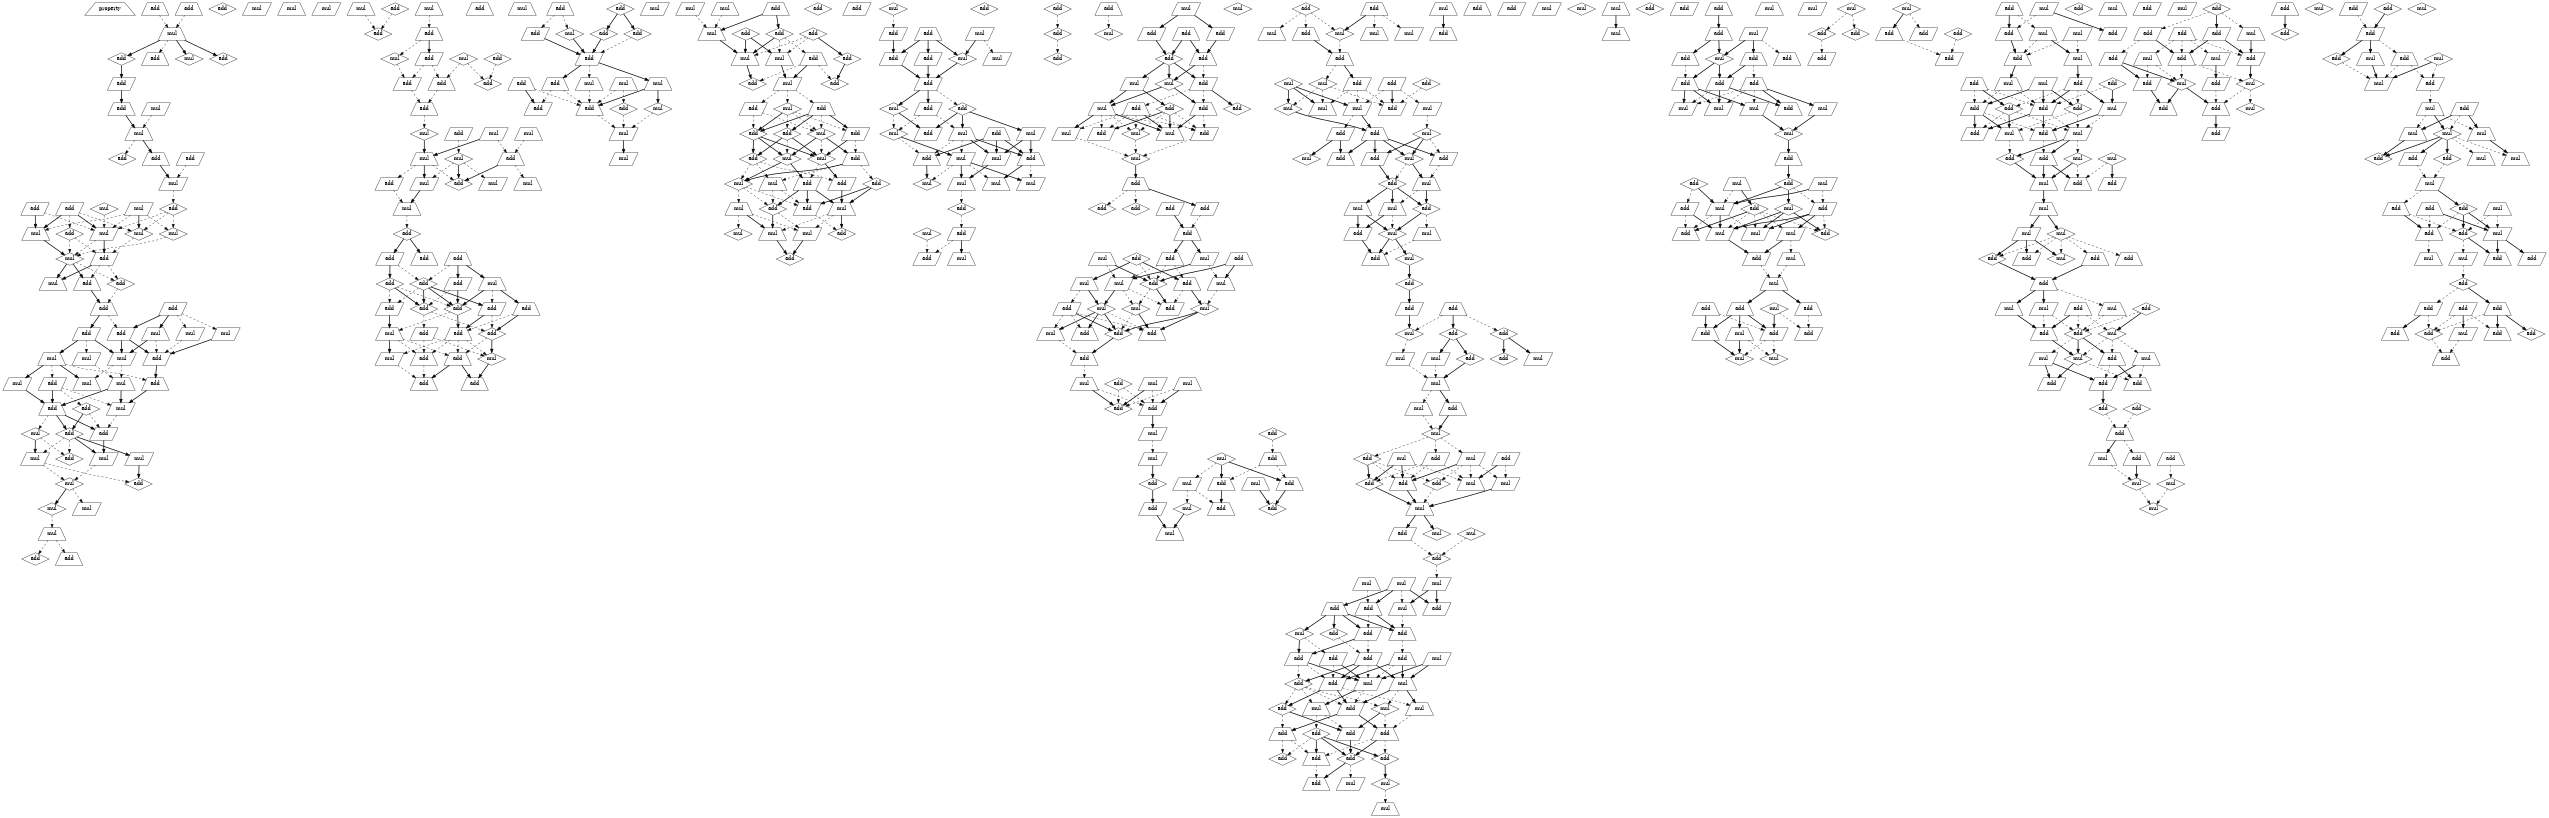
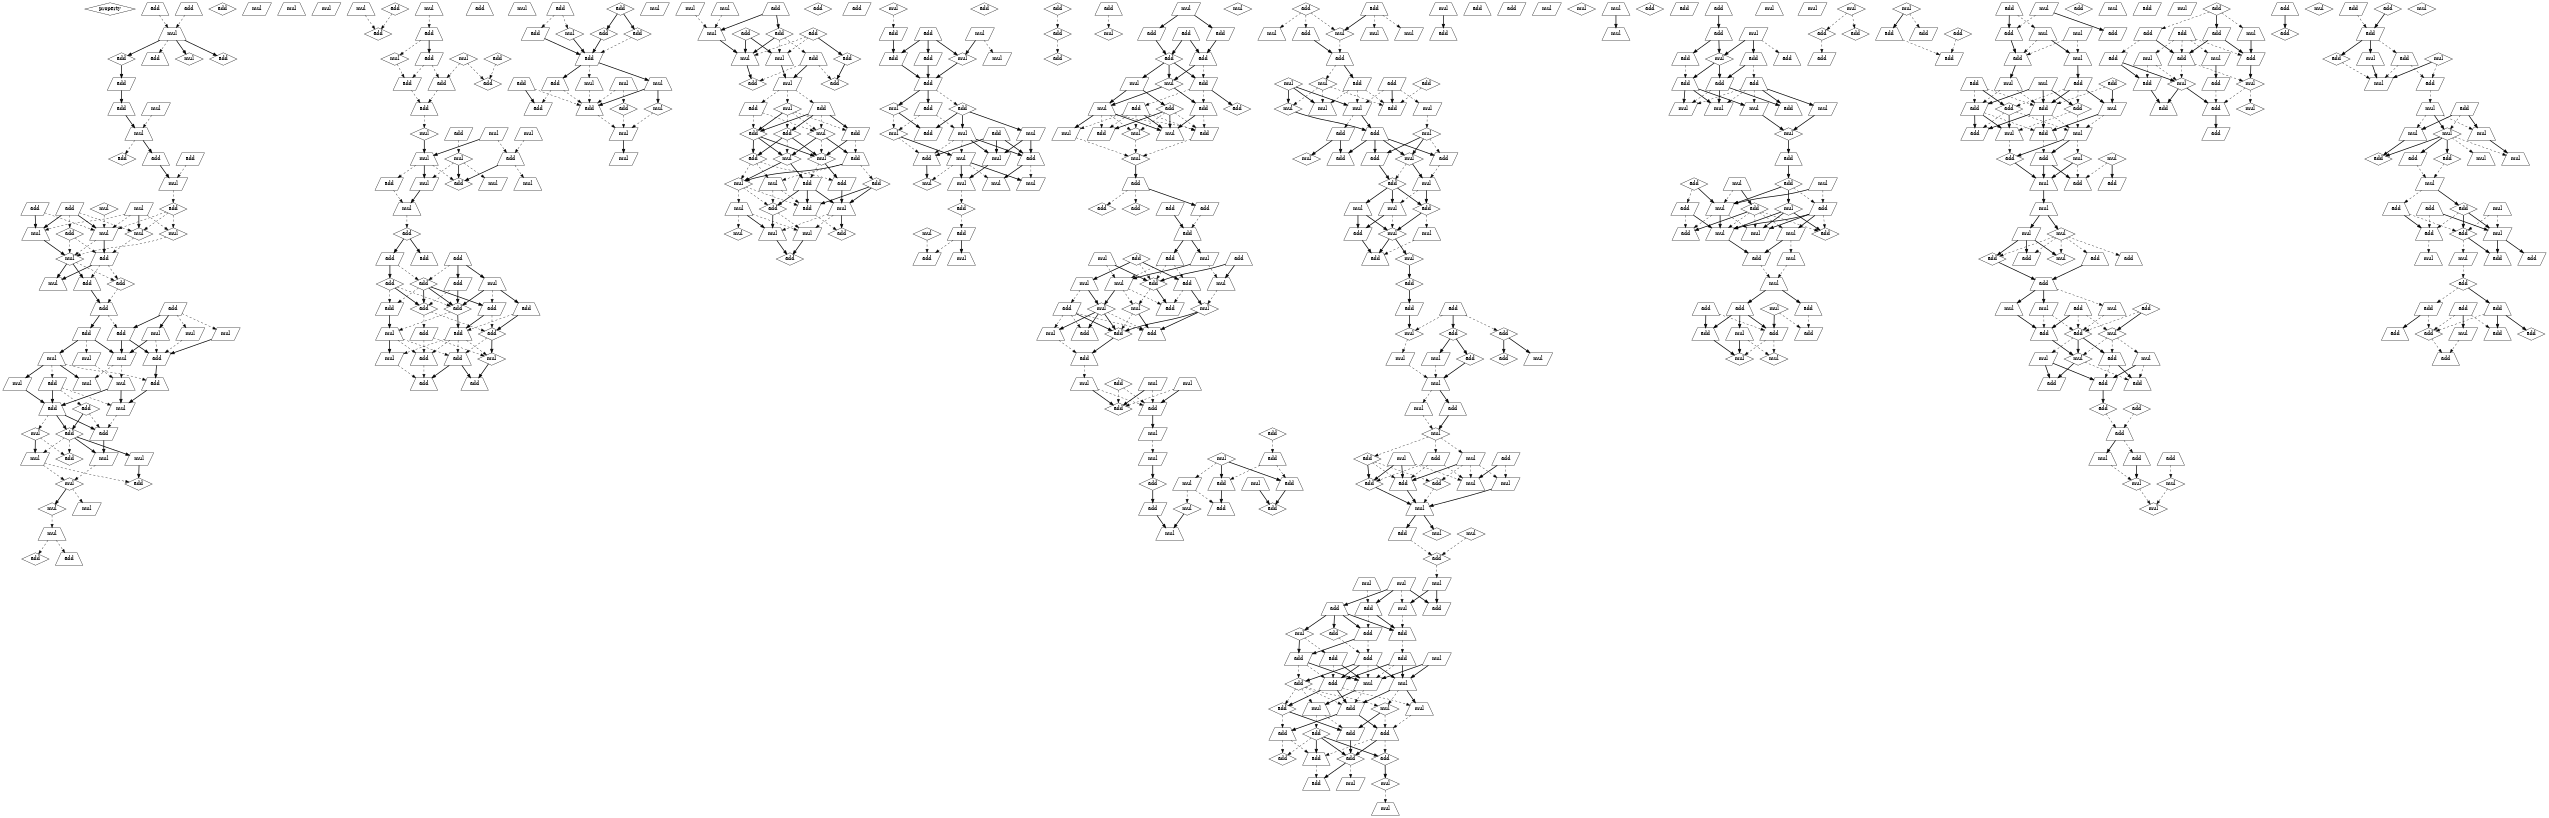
node "property": shape trapezium -> diamond
